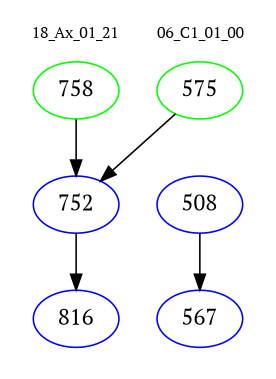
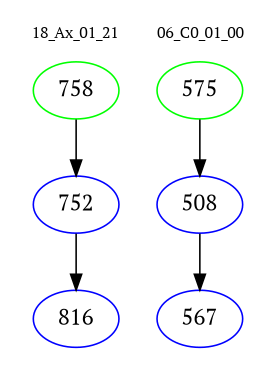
cluster "06_C1_01_00": label "06_C1_01_00" -> "06_C0_01_00"
edge "575" -> "752": now "575" -> "508"
